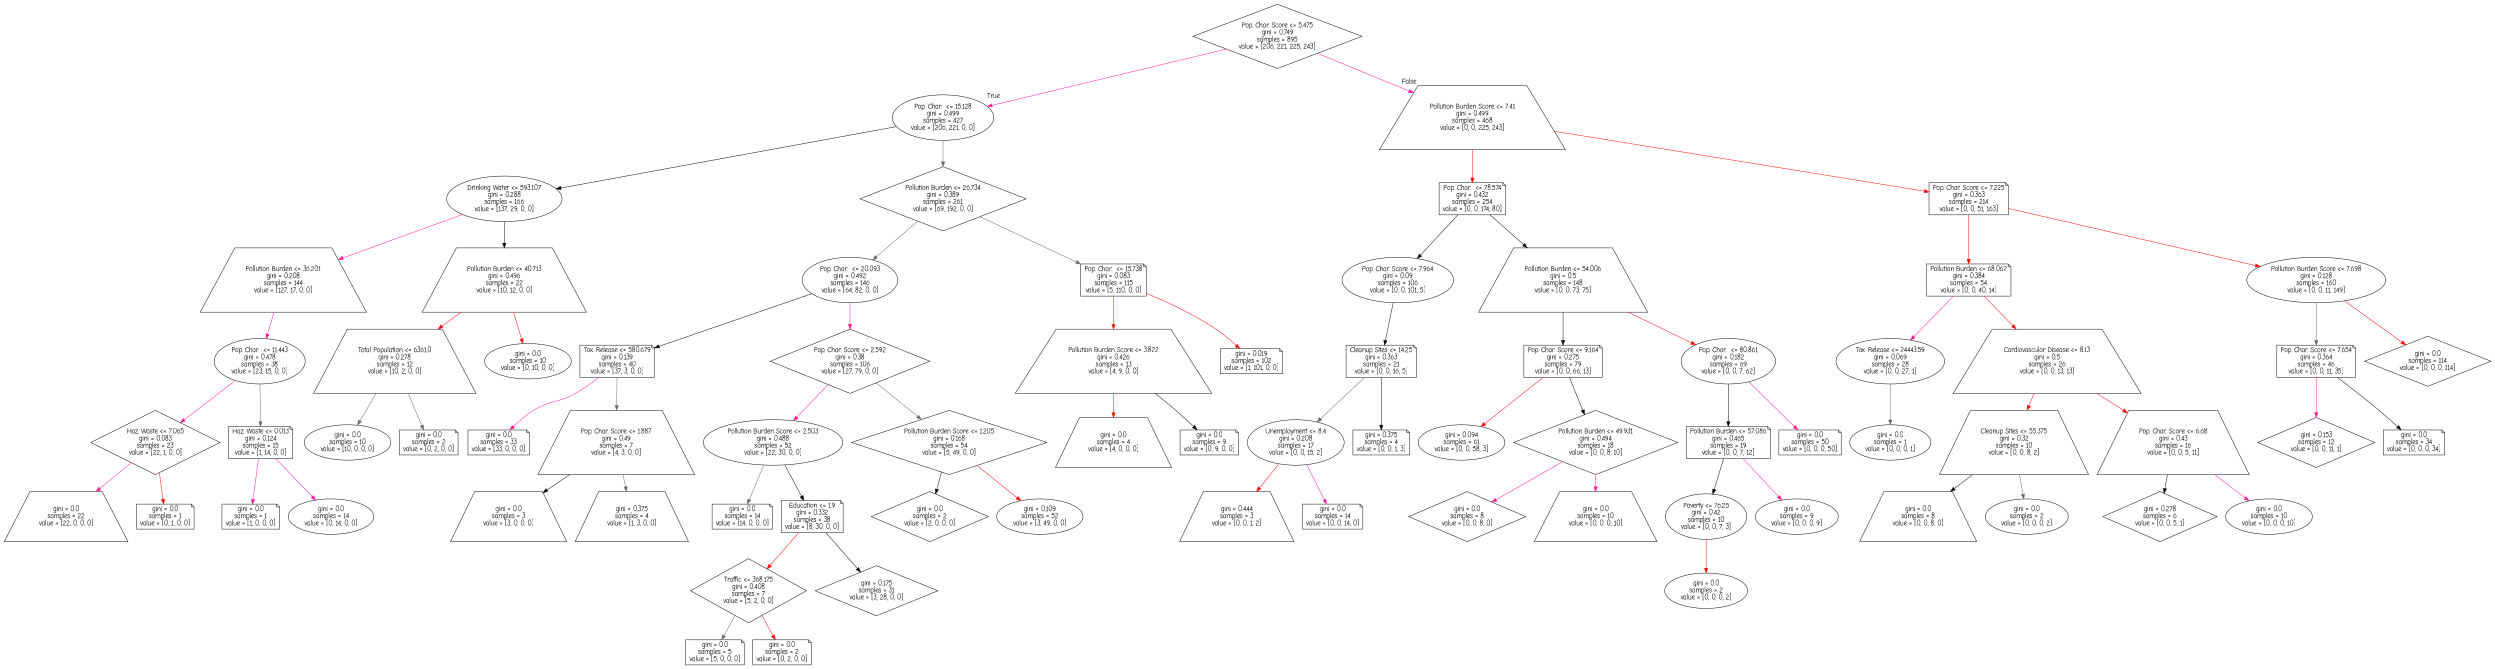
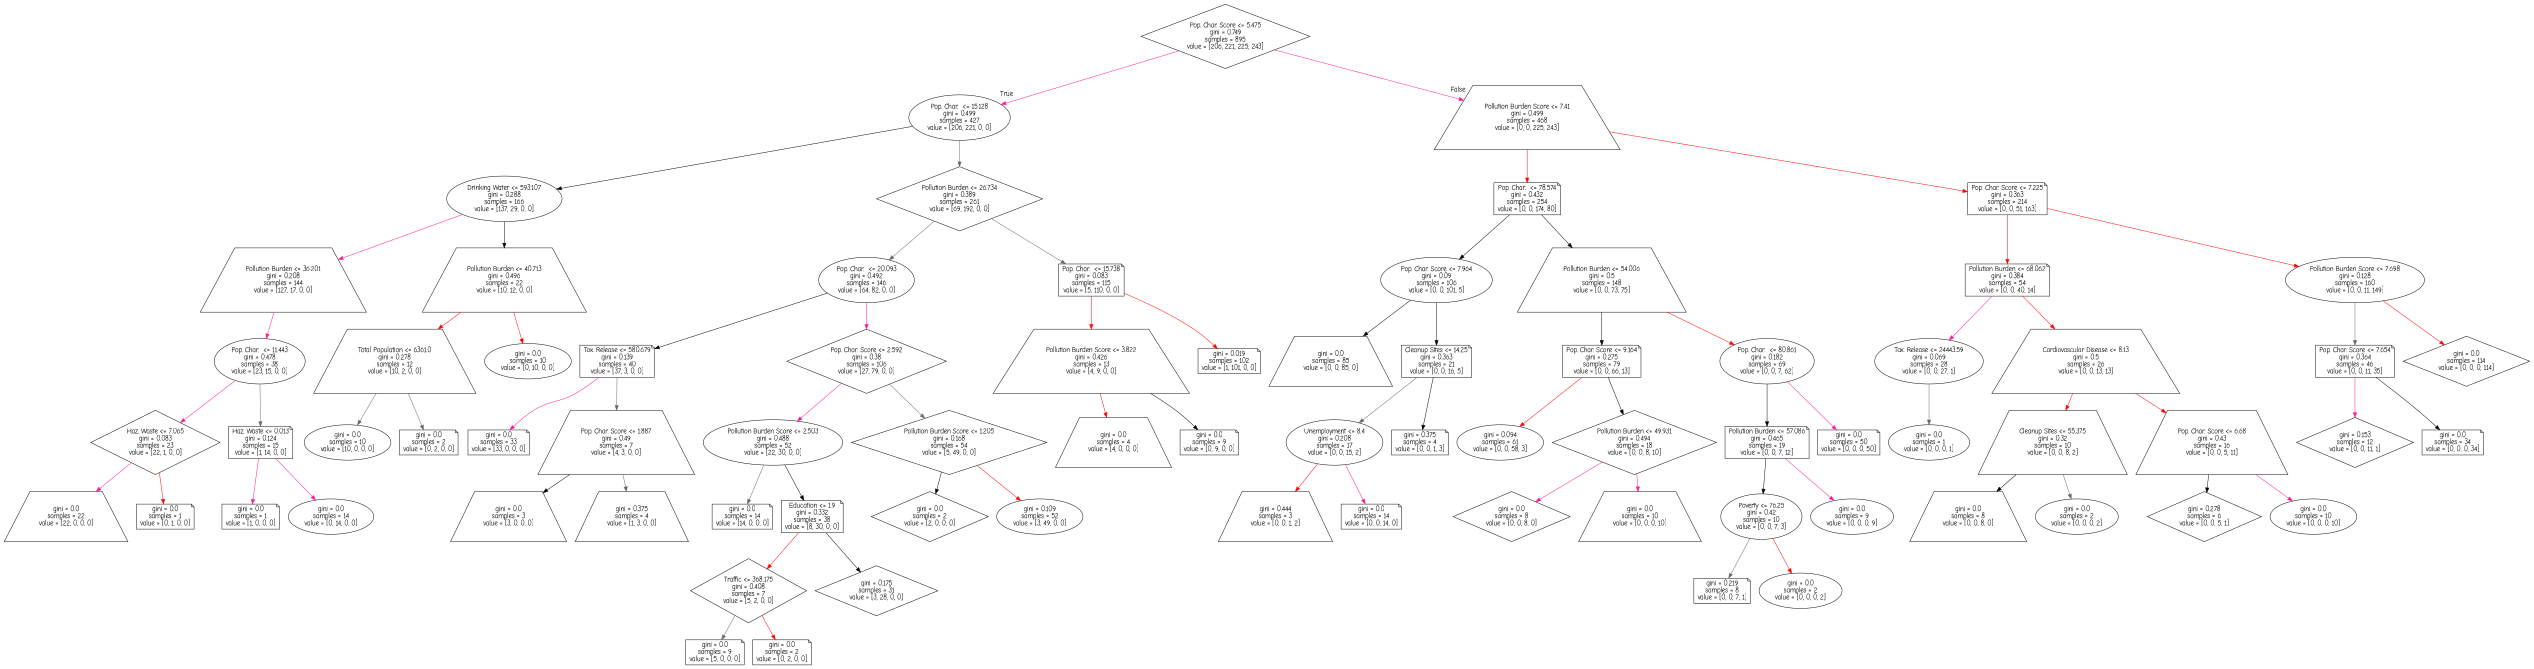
node "gini = 0.0 samples = 85 value = [0, 0, 85, 0]": added
node "gini = 0.219 samples = 8 value = [0, 0, 7, 1]": added
node "gini = 0.0 samples = 5 value = [5, 0, 0, 0]": label "gini = 0.0 samples = 5 value = [5, 0, 0, 0]" -> "gini = 0.0 samples = 9 value = [5, 0, 0, 0]"
